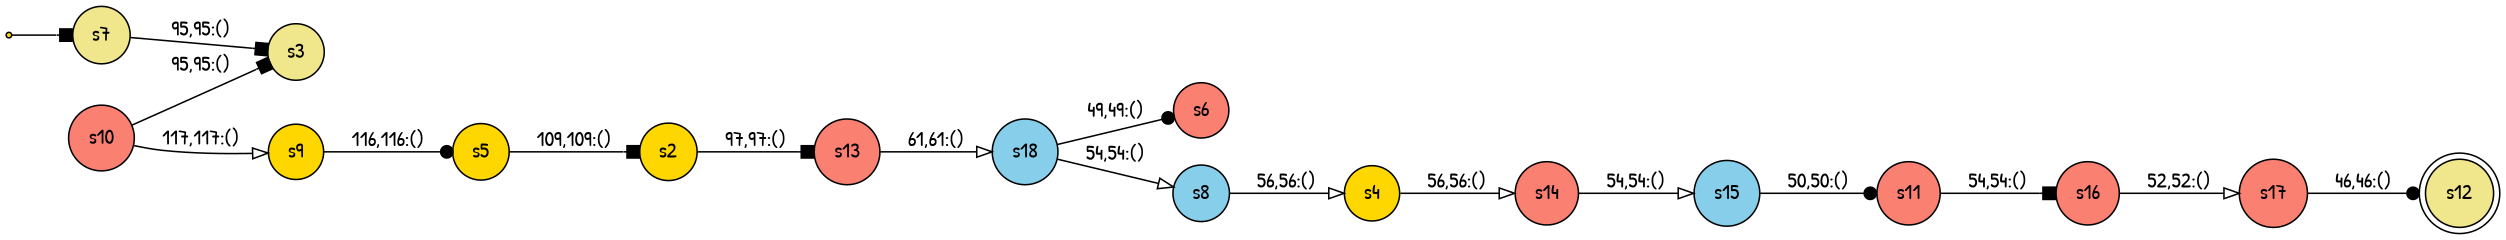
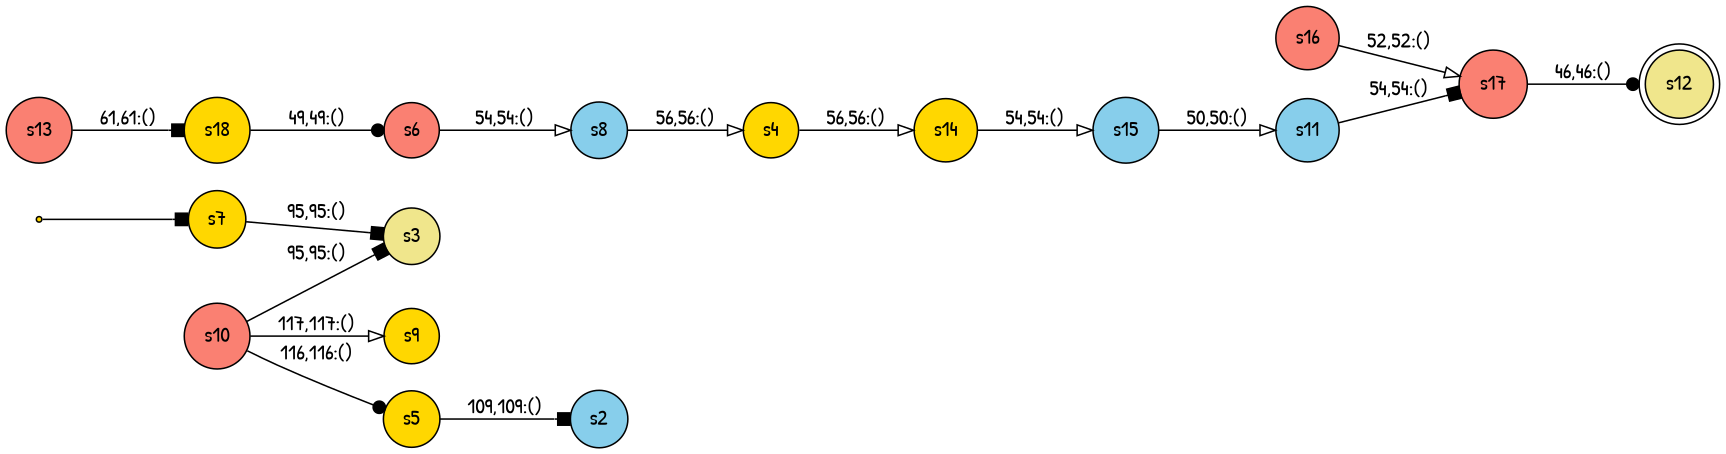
node "s7": fillcolor khaki -> gold
edge "s9" -> "s5": now "s10" -> "s5"
node "s2": fillcolor gold -> skyblue
edge "s2" -> "s13": removed, label "97,97:()"
edge "s13" -> "s18": arrowhead onormal -> box
node "s18": fillcolor skyblue -> gold
edge "s18" -> "s8": now "s6" -> "s8"
node "s14": fillcolor salmon -> gold
edge "s15" -> "s11": arrowhead dot -> onormal
node "s11": fillcolor salmon -> skyblue
edge "s11" -> "s16": now "s11" -> "s17"
